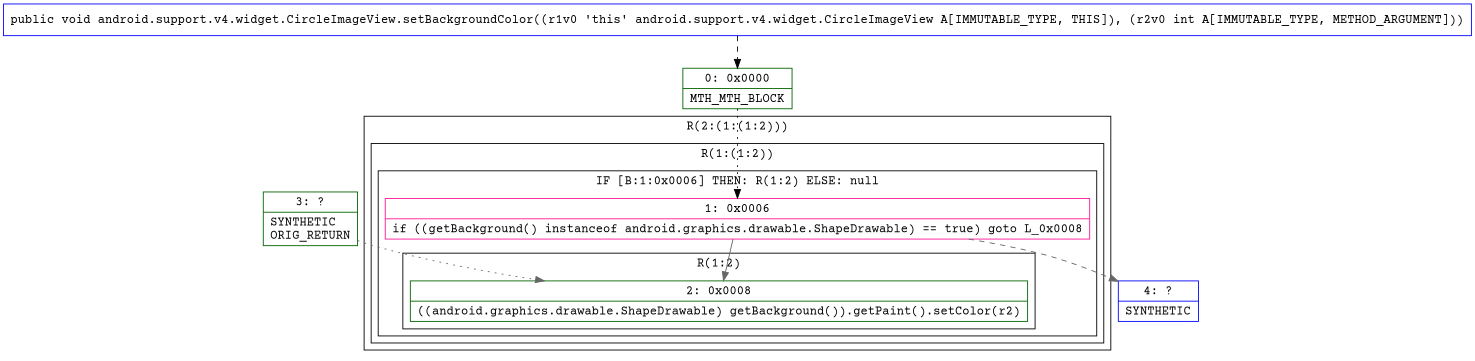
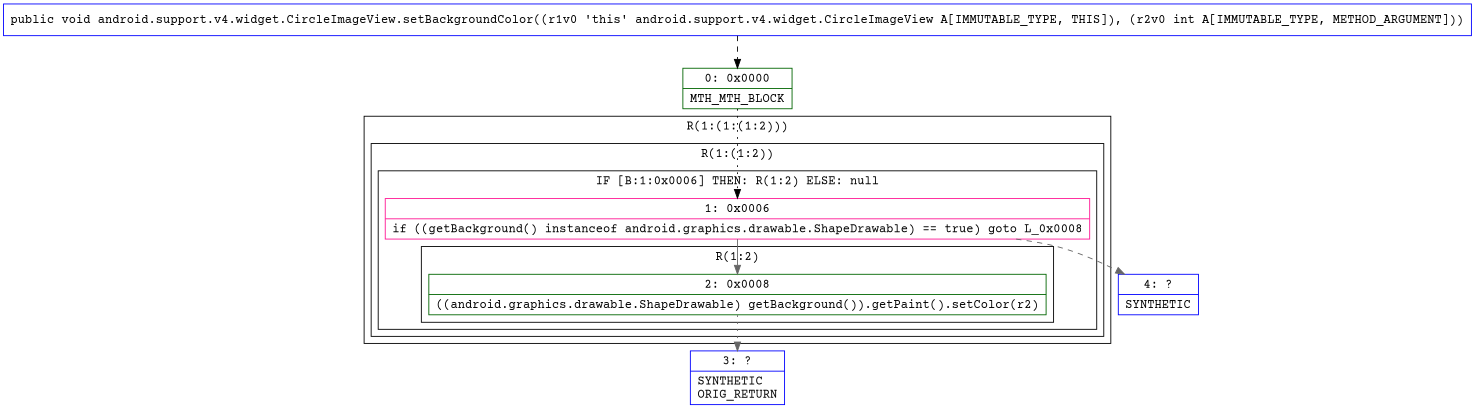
cluster "R(2:(1:(1:2)))": label "R(2:(1:(1:2)))" -> "R(1:(1:(1:2)))"
node "3: ?": color darkgreen -> blue
edge "3: ?" -> "2: 0x0008": reversed
